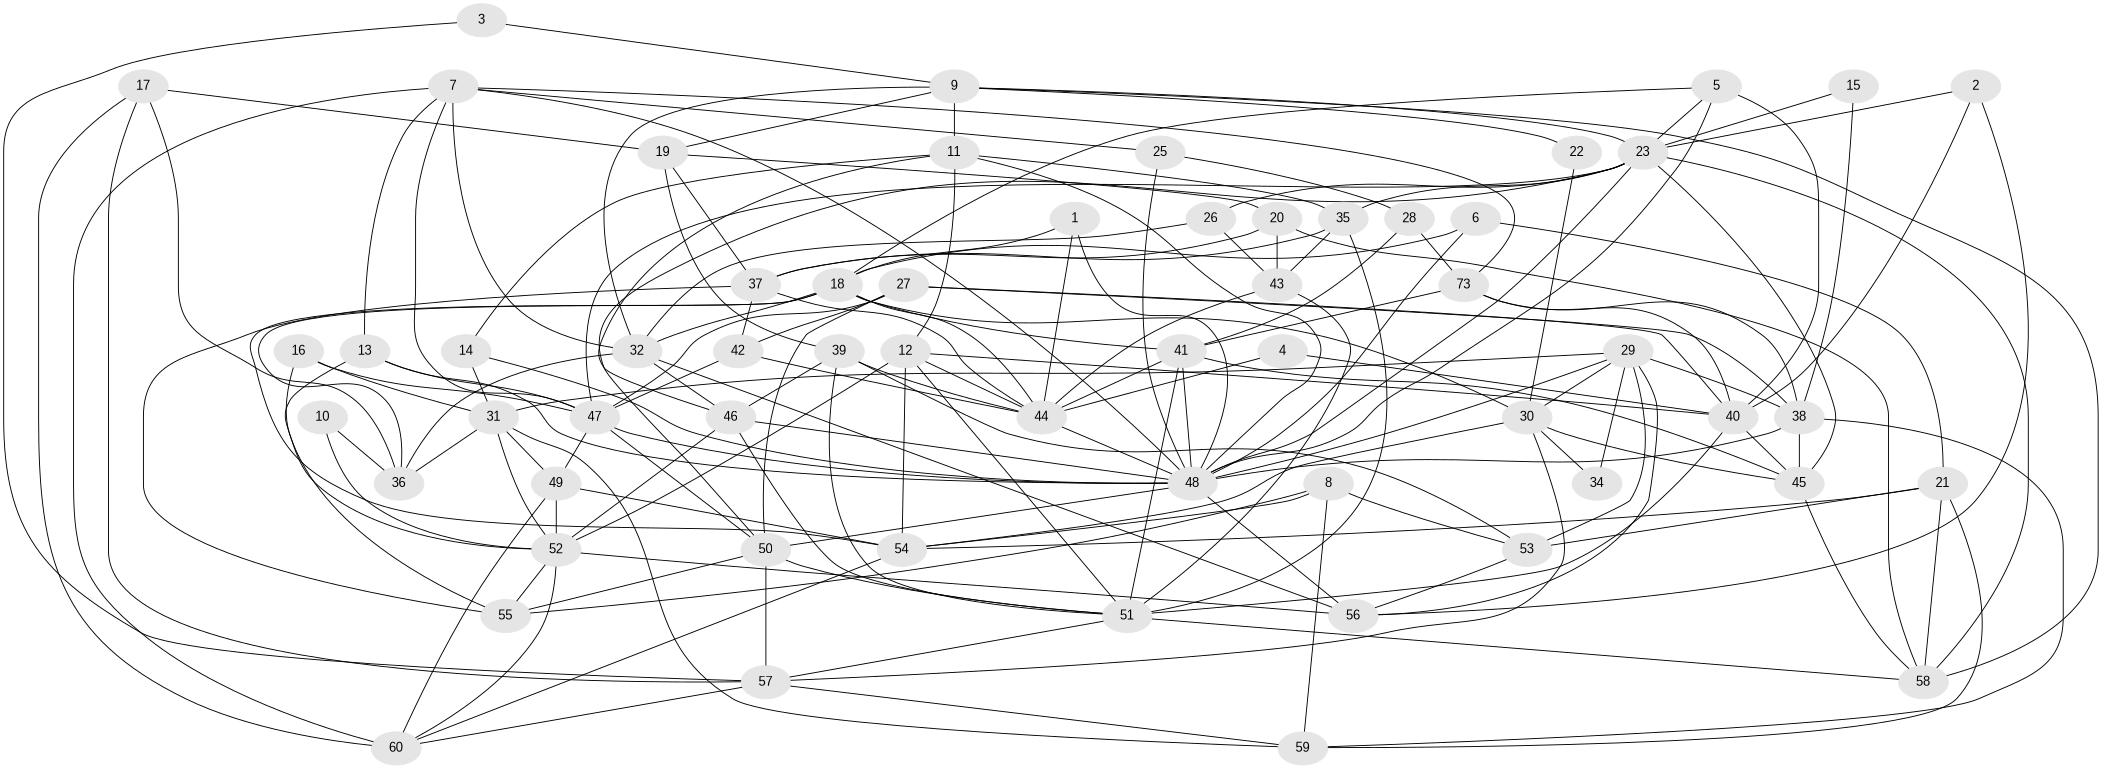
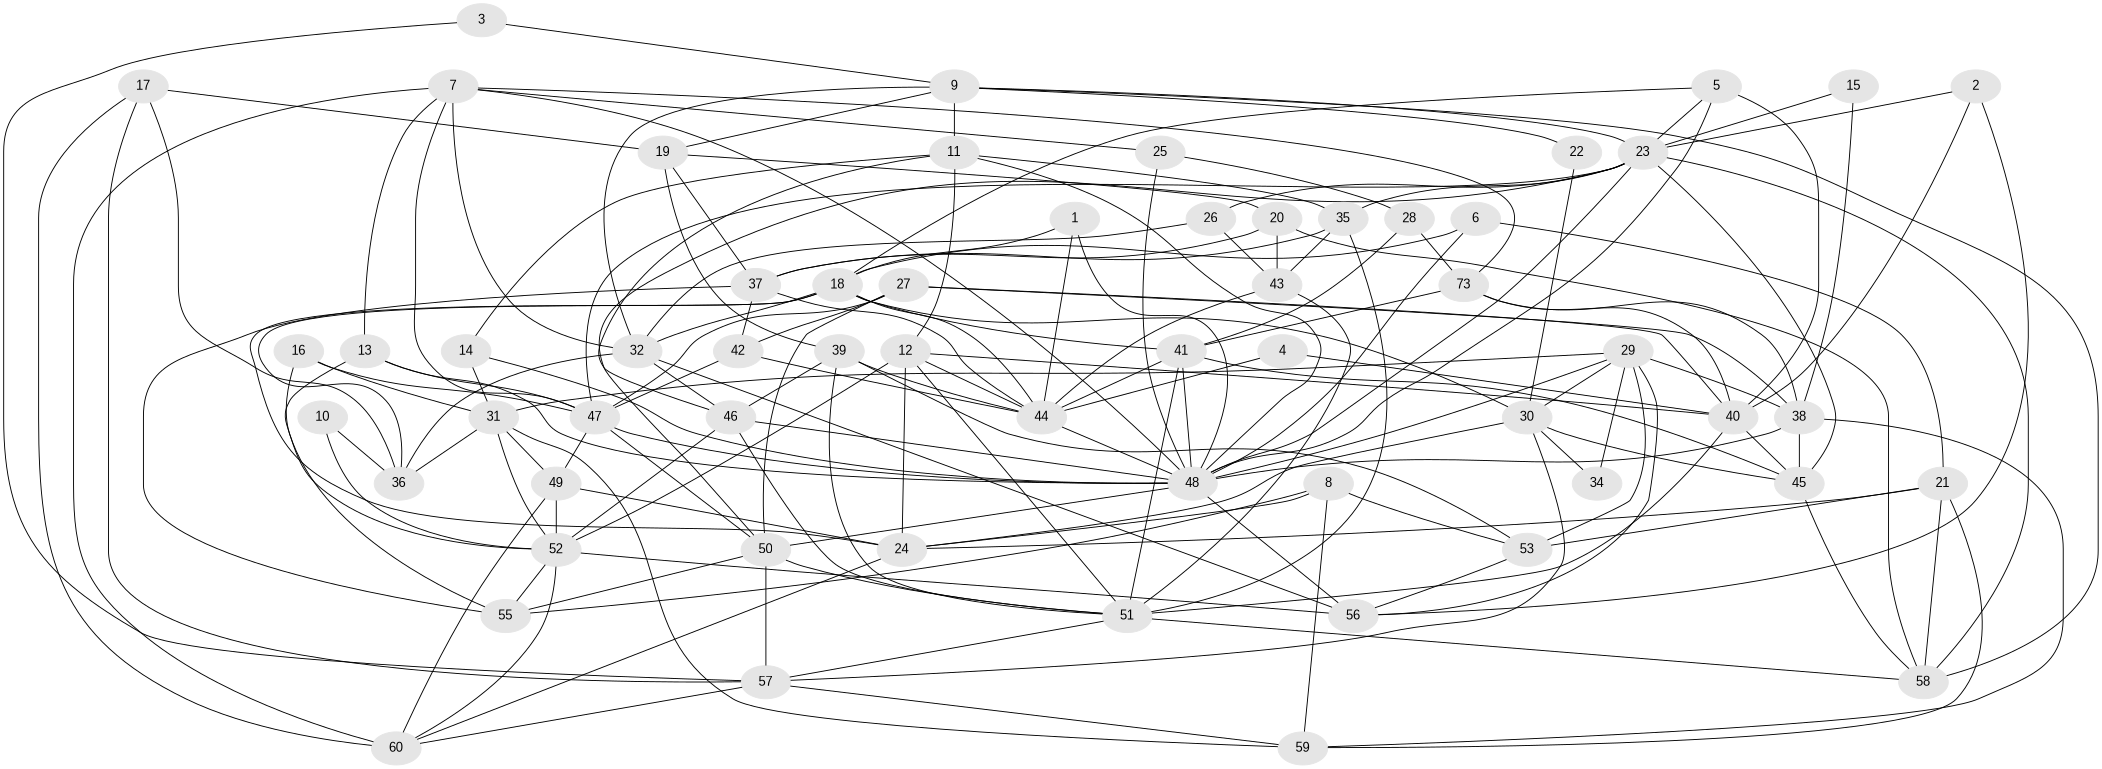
node "54": label "54" -> "24"
